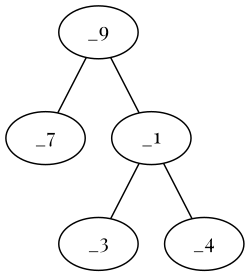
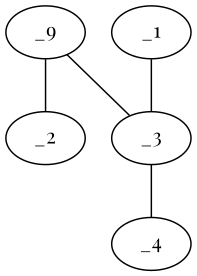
edge "_9" -- "_1": now "_9" -- "_3"
node "_7": label "_7" -> "_2"
edge "_1" -- "_4": now "_3" -- "_4"
